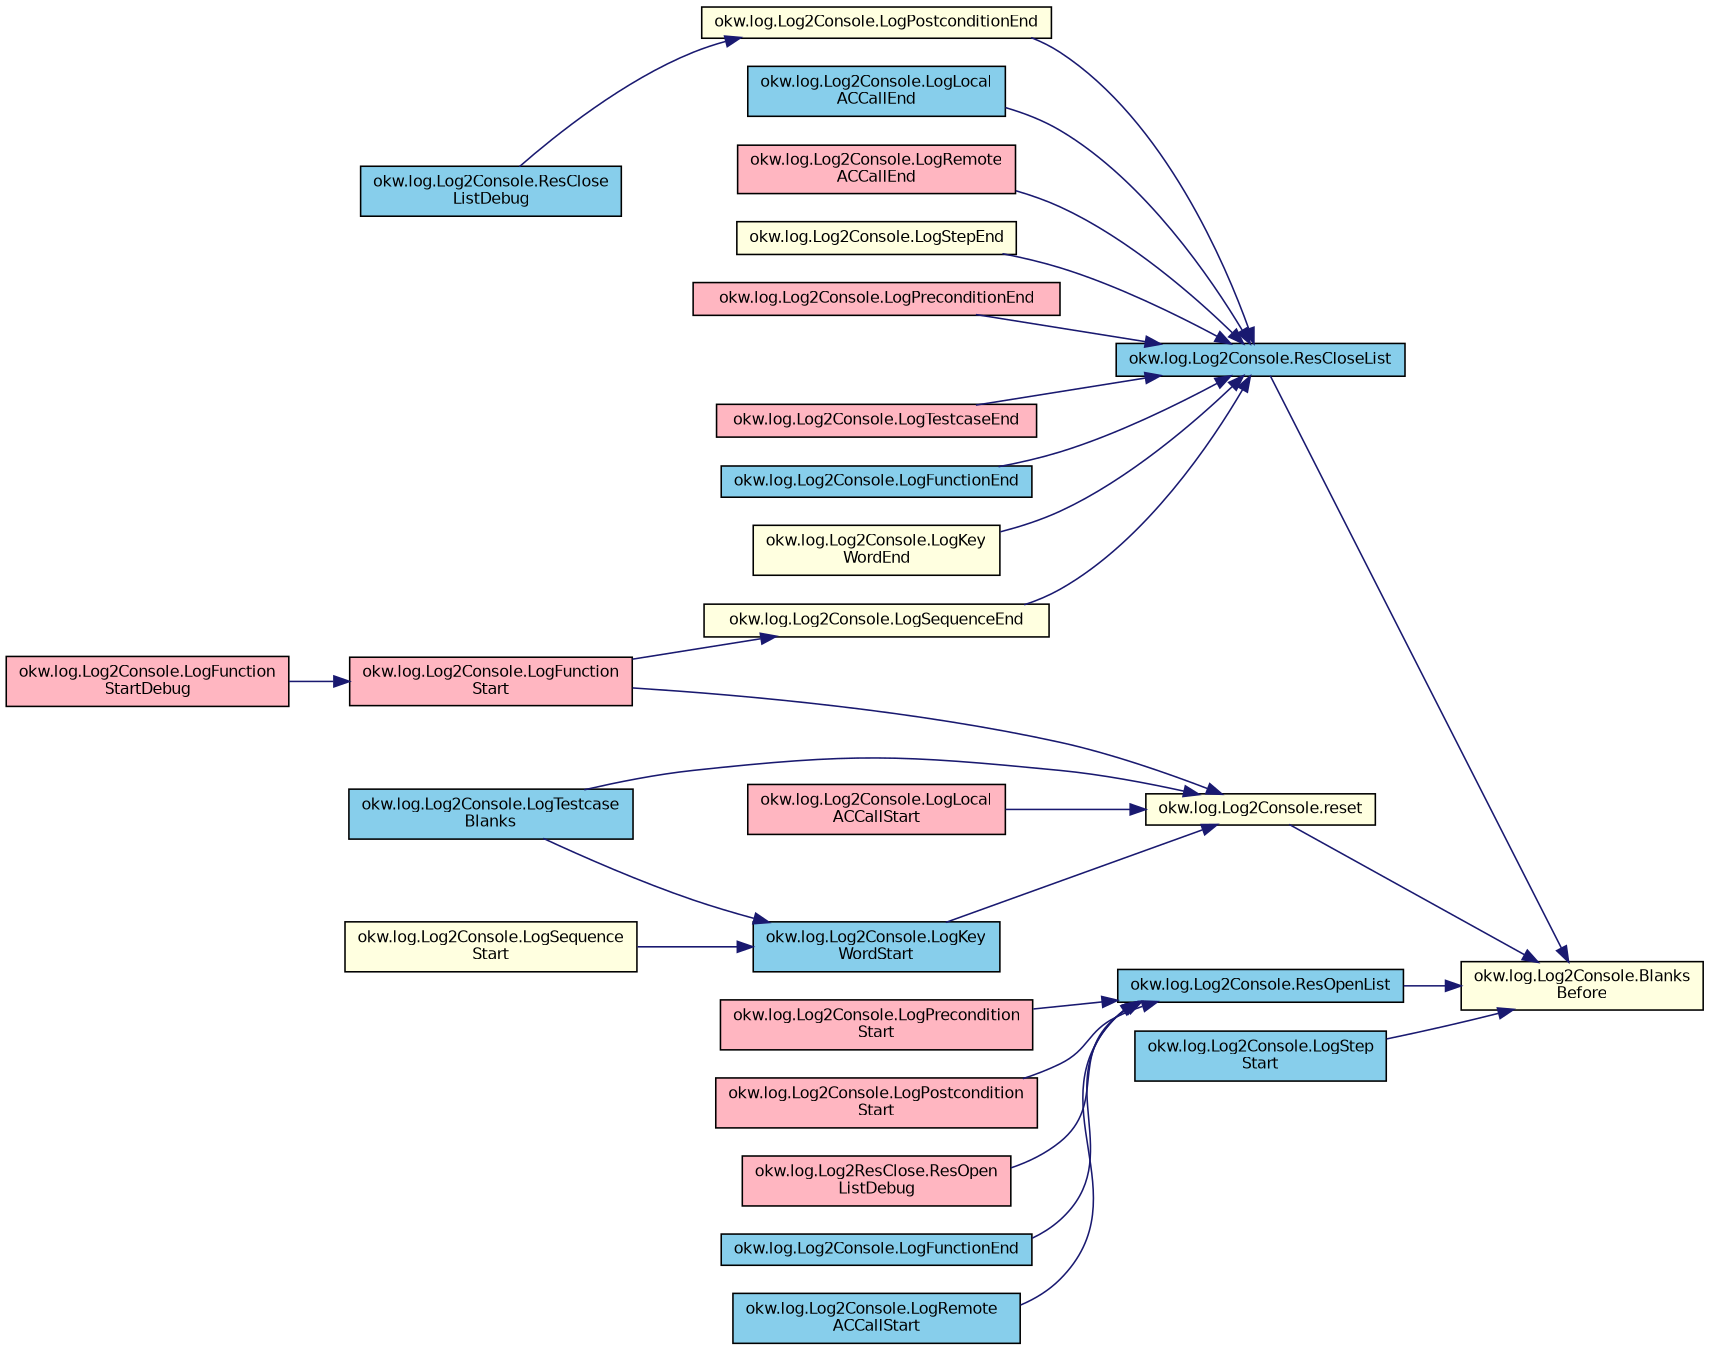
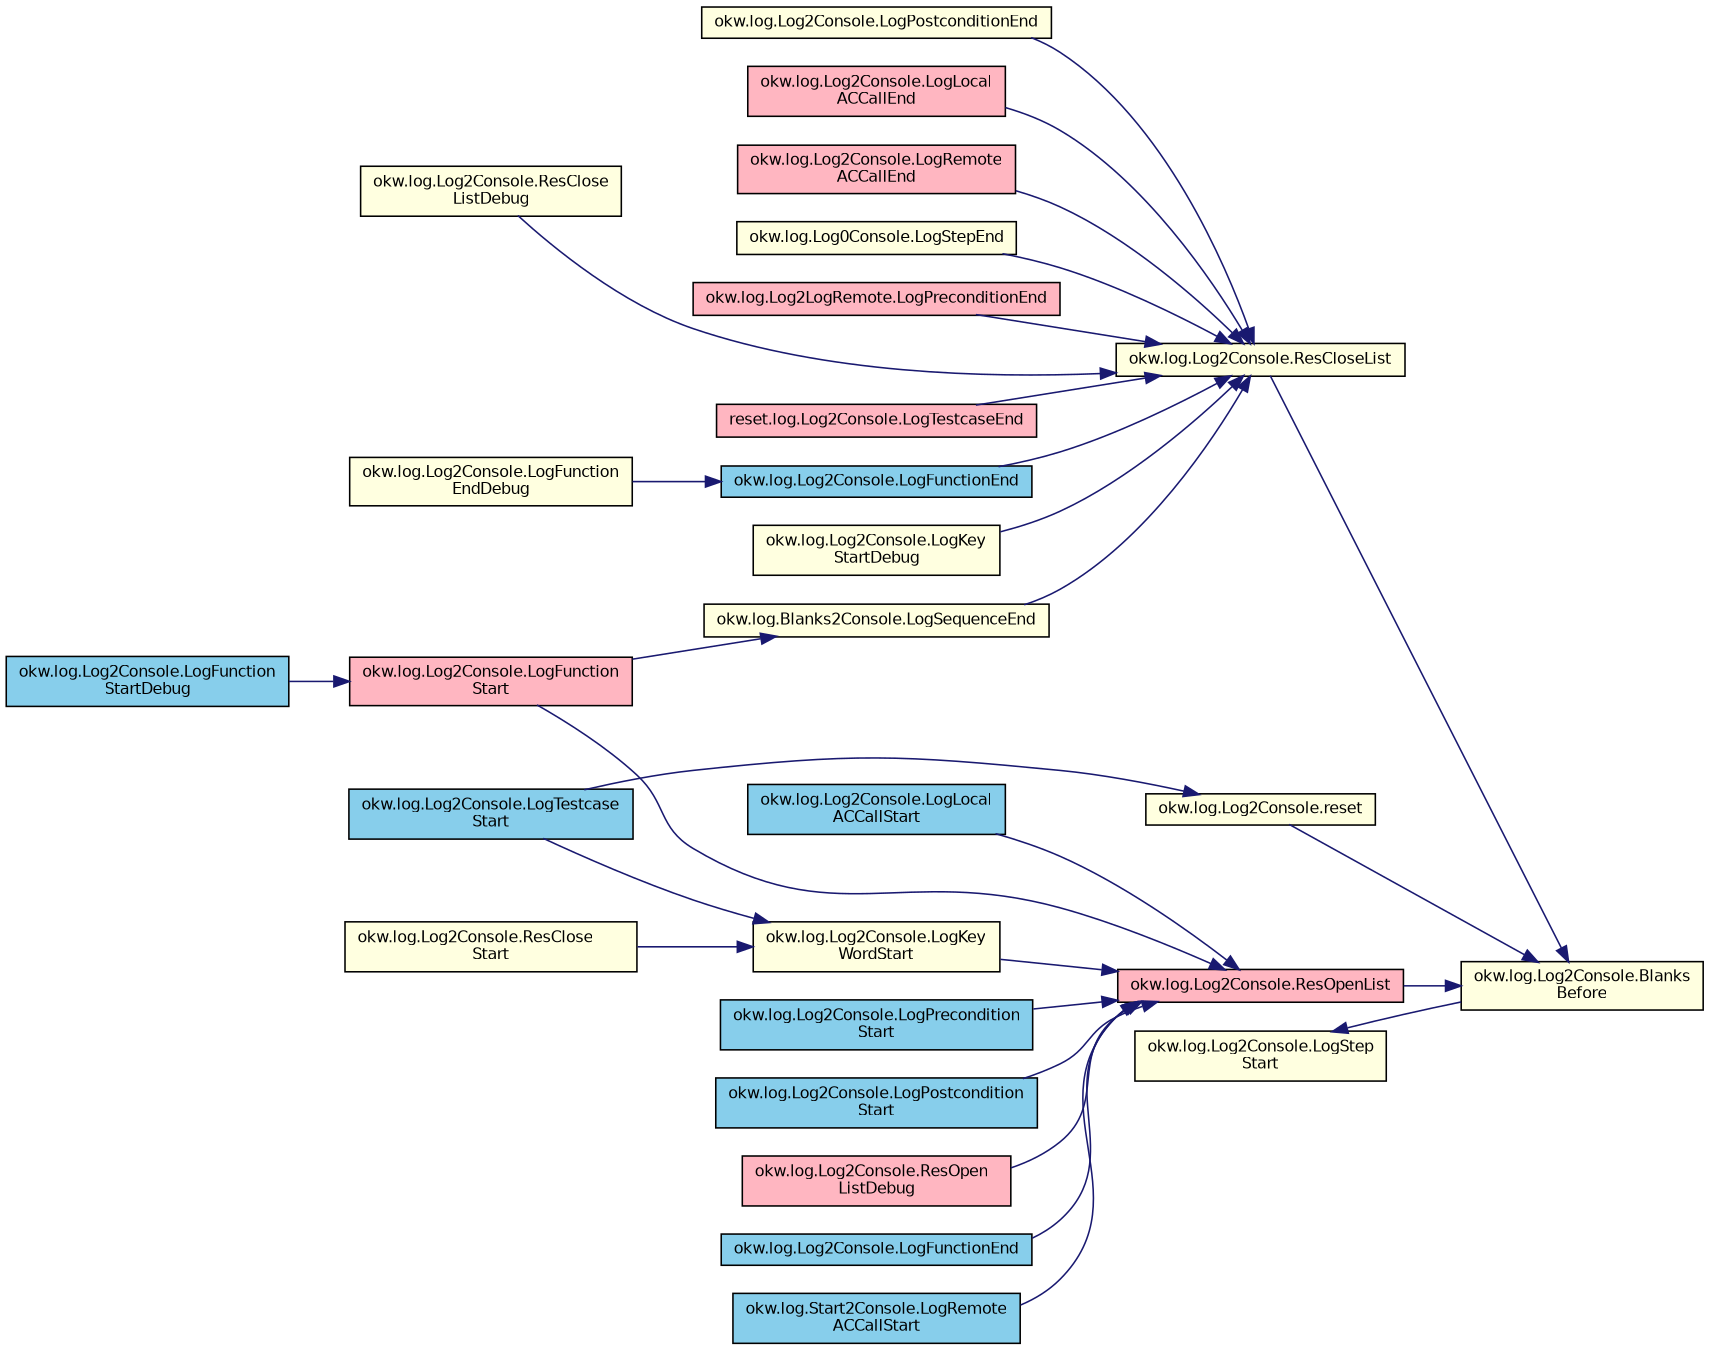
node "okw.log.Log2Console.LogLocal ACCallEnd": fillcolor skyblue -> lightpink
edge "okw.log.Log2Console.ResClose ListDebug" -> "okw.log.Log2Console.LogPostconditionEnd": now "okw.log.Log2Console.ResClose ListDebug" -> "okw.log.Log2Console.ResCloseList"
node "okw.log.Log2Console.ResClose ListDebug": fillcolor skyblue -> lightyellow
node "okw.log.Log2Console.LogStepEnd": label "okw.log.Log2Console.LogStepEnd" -> "okw.log.Log0Console.LogStepEnd"
node "okw.log.Log2Console.LogPreconditionEnd": label "okw.log.Log2Console.LogPreconditionEnd" -> "okw.log.Log2LogRemote.LogPreconditionEnd"
node "okw.log.Log2Console.ResCloseList": fillcolor skyblue -> lightyellow
node "okw.log.Log2Console.LogTestcaseEnd": label "okw.log.Log2Console.LogTestcaseEnd" -> "reset.log.Log2Console.LogTestcaseEnd"
node "okw.log.Log2Console.LogFunction EndDebug": added
node "okw.log.Log2Console.LogKey WordEnd": label "okw.log.Log2Console.LogKey WordEnd" -> "okw.log.Log2Console.LogKey StartDebug"
node "okw.log.Log2Console.LogSequenceEnd": label "okw.log.Log2Console.LogSequenceEnd" -> "okw.log.Blanks2Console.LogSequenceEnd"
node "okw.log.Log2Console.LogFunction StartDebug": fillcolor lightpink -> skyblue
edge "okw.log.Log2Console.LogFunction Start" -> "okw.log.Log2Console.reset": now "okw.log.Log2Console.LogFunction Start" -> "okw.log.Log2Console.ResOpenList"
node "okw.log.Log2Console.LogLocal ACCallStart": fillcolor lightpink -> skyblue
edge "okw.log.Log2Console.LogLocal ACCallStart" -> "okw.log.Log2Console.reset": now "okw.log.Log2Console.LogLocal ACCallStart" -> "okw.log.Log2Console.ResOpenList"
node "okw.log.Log2Console.LogTestcase Blanks": label "okw.log.Log2Console.LogTestcase Blanks" -> "okw.log.Log2Console.LogTestcase Start"
edge "okw.log.Log2Console.LogKey WordStart" -> "okw.log.Log2Console.reset": now "okw.log.Log2Console.LogKey WordStart" -> "okw.log.Log2Console.ResOpenList"
node "okw.log.Log2Console.LogSequence Start": label "okw.log.Log2Console.LogSequence Start" -> "okw.log.Log2Console.ResClose Start"
node "okw.log.Log2Console.LogKey WordStart": fillcolor skyblue -> lightyellow
node "okw.log.Log2Console.ResOpenList": fillcolor skyblue -> lightpink
node "okw.log.Log2Console.LogPrecondition Start": fillcolor lightpink -> skyblue
edge "okw.log.Log2Console.LogStep Start" -> "okw.log.Log2Console.Blanks Before": reversed
node "okw.log.Log2Console.LogStep Start": fillcolor skyblue -> lightyellow
node "okw.log.Log2Console.LogPostcondition Start": fillcolor lightpink -> skyblue
node "okw.log.Log2ResClose.ResOpen ListDebug": label "okw.log.Log2ResClose.ResOpen ListDebug" -> "okw.log.Log2Console.ResOpen ListDebug"
node "okw.log.Log2Console.LogRemote ACCallStart": label "okw.log.Log2Console.LogRemote ACCallStart" -> "okw.log.Start2Console.LogRemote ACCallStart"
